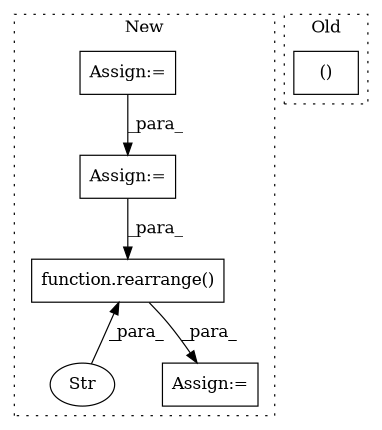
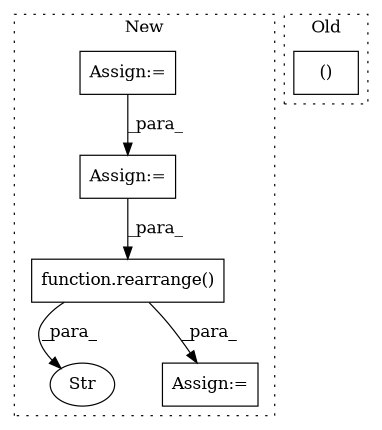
edge "Str" -> "function.rearrange()": reversed
